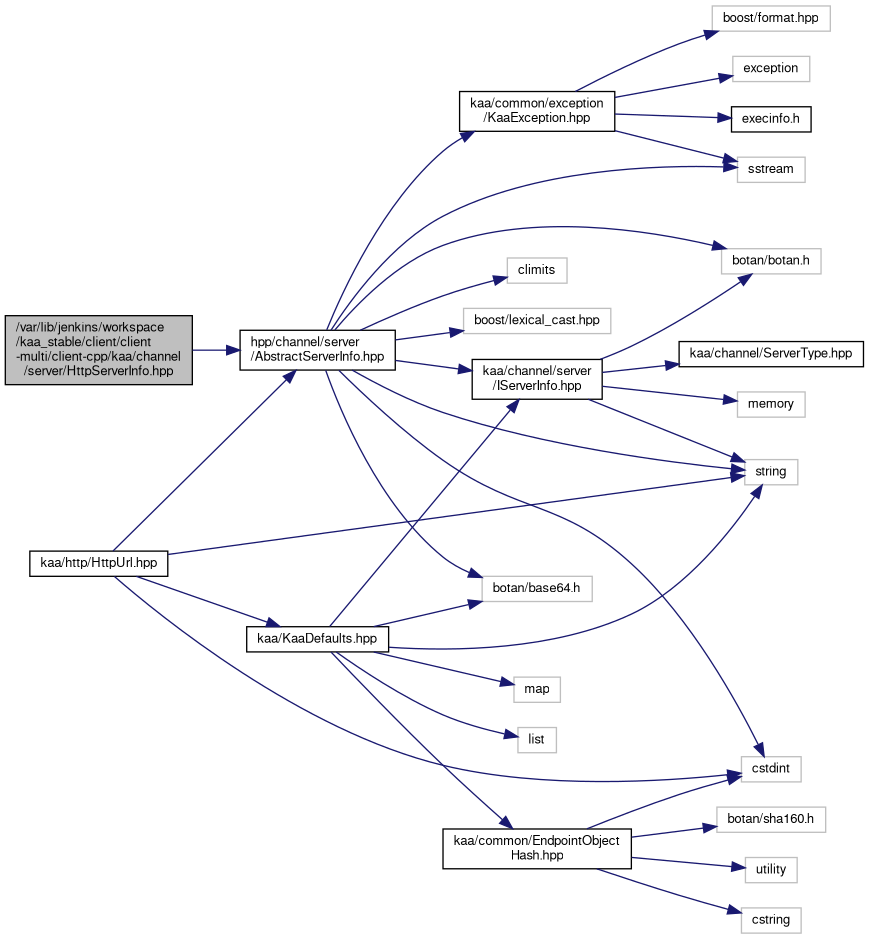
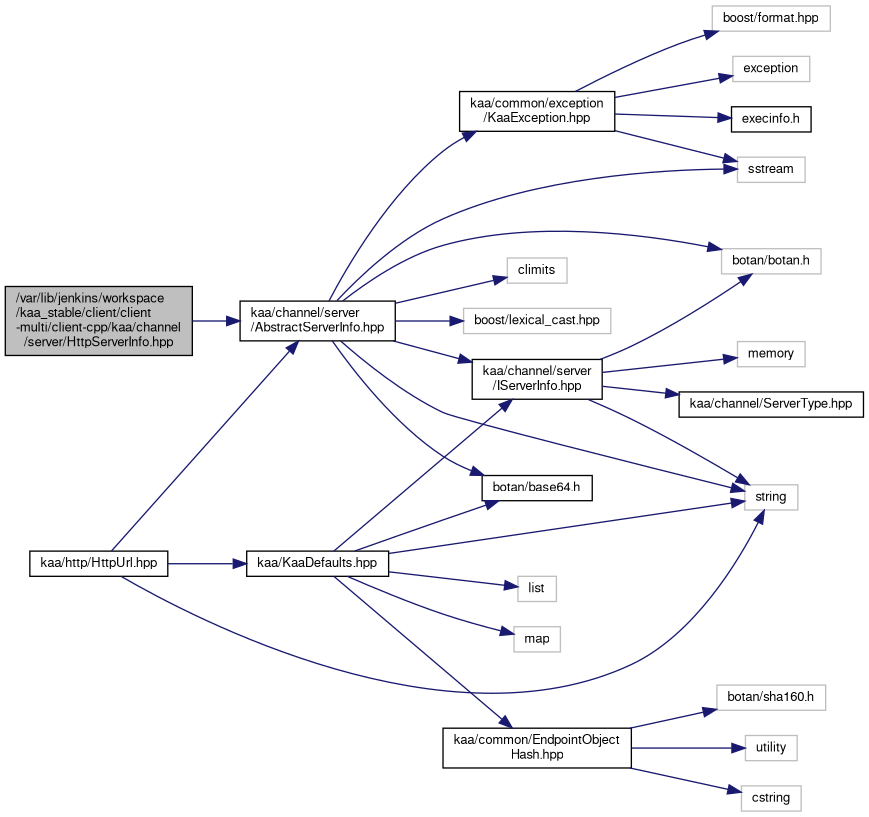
node "hpp/channel/server /AbstractServerInfo.hpp": label "hpp/channel/server /AbstractServerInfo.hpp" -> "kaa/channel/server /AbstractServerInfo.hpp"
node "botan/base64.h": color grey75 -> black
node "cstdint": removed
